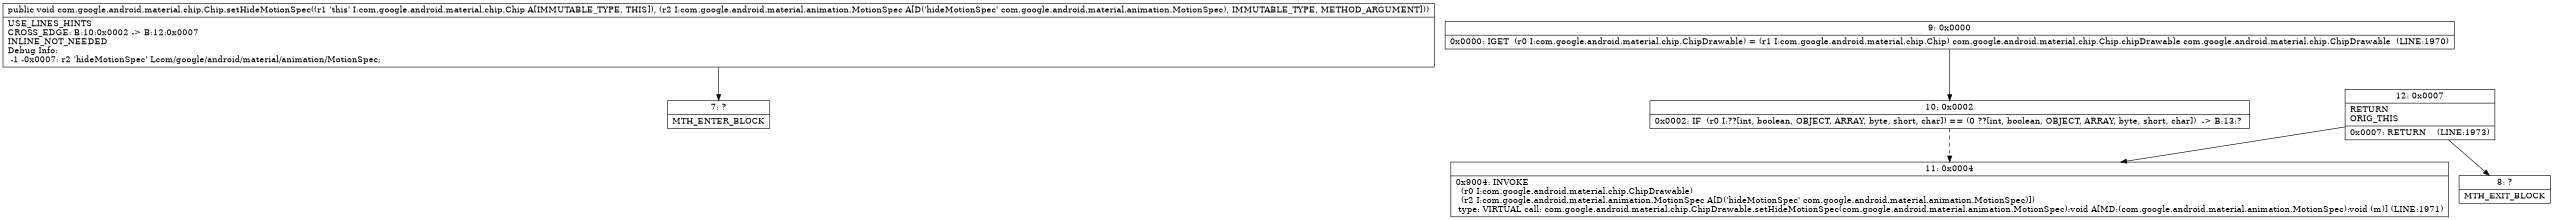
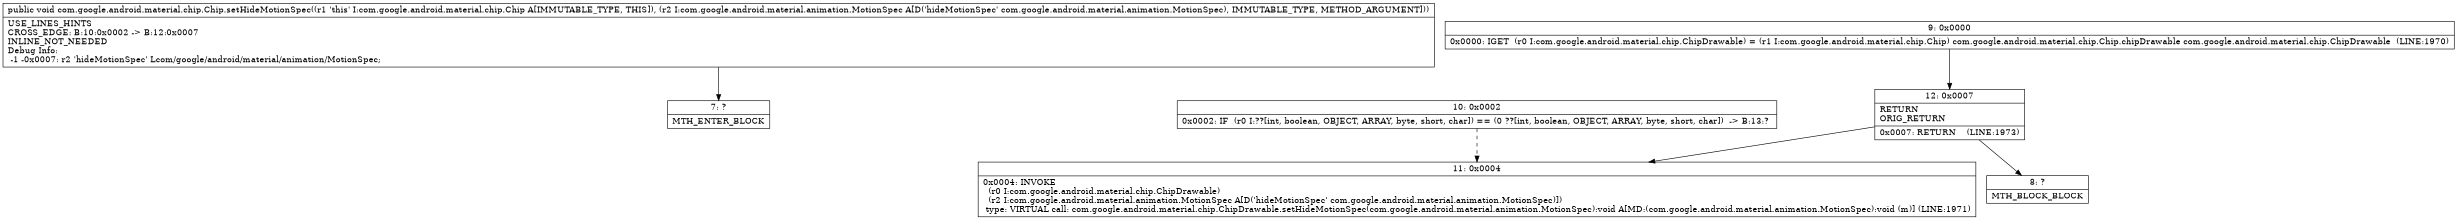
edge "9: 0x0000" -> "10: 0x0002": now "9: 0x0000" -> "12: 0x0007"
node "12: 0x0007": text "ORIG_THIS" -> "ORIG_RETURN"
node "11: 0x0004": text "0x9004: INVOKE" -> "0x0004: INVOKE"
node "8: ?": text "MTH_EXIT_BLOCK" -> "MTH_BLOCK_BLOCK"
